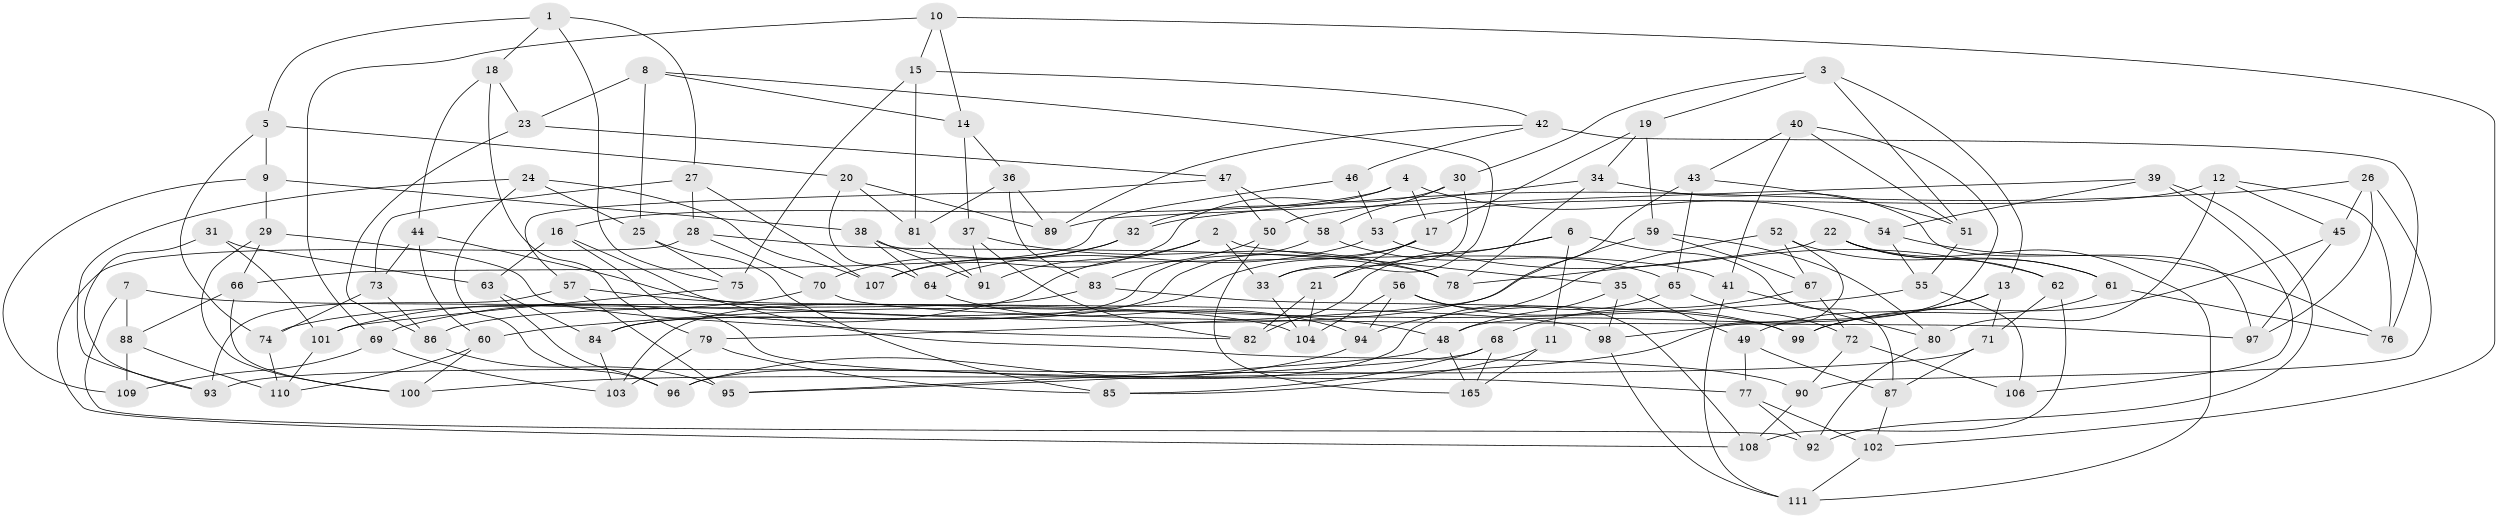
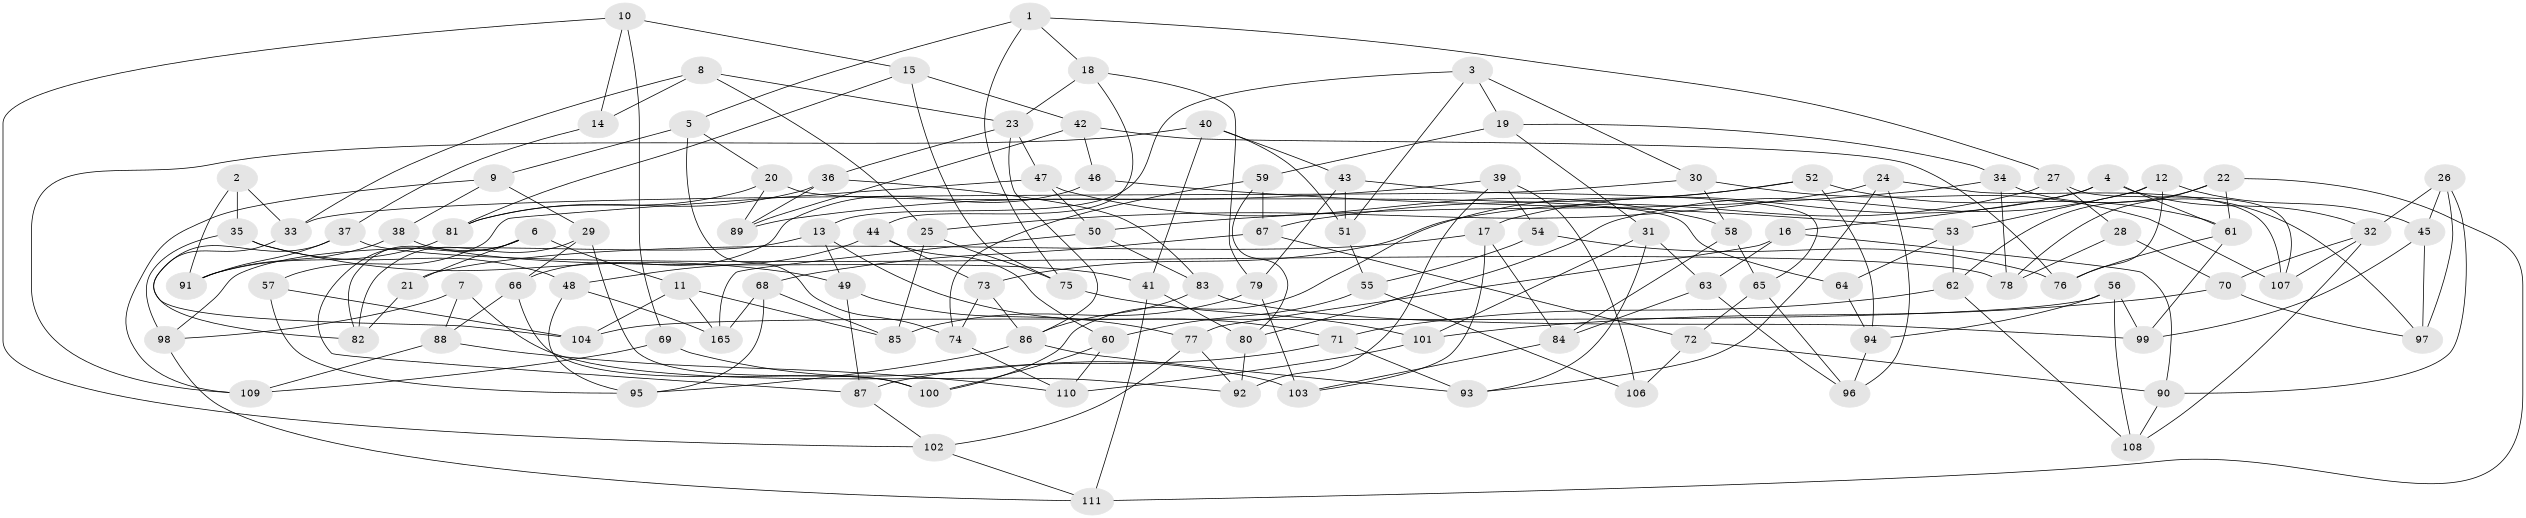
edge "14" -- "36": now "23" -- "36"
edge "19" -- "17": now "19" -- "31"
edge "4" -- "54": now "4" -- "61"
edge "38" -- "64": removed
edge "40" -- "48": now "40" -- "109"
edge "57" -- "93": now "86" -- "93"
edge "21" -- "104": now "11" -- "104"
edge "2" -- "69": removed
edge "28" -- "108": now "32" -- "108"
